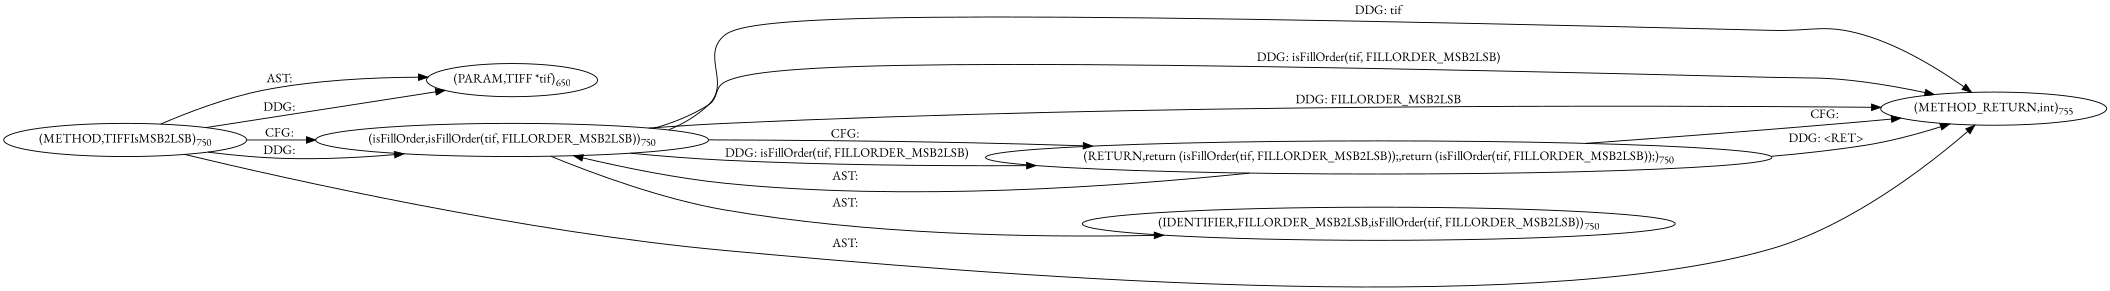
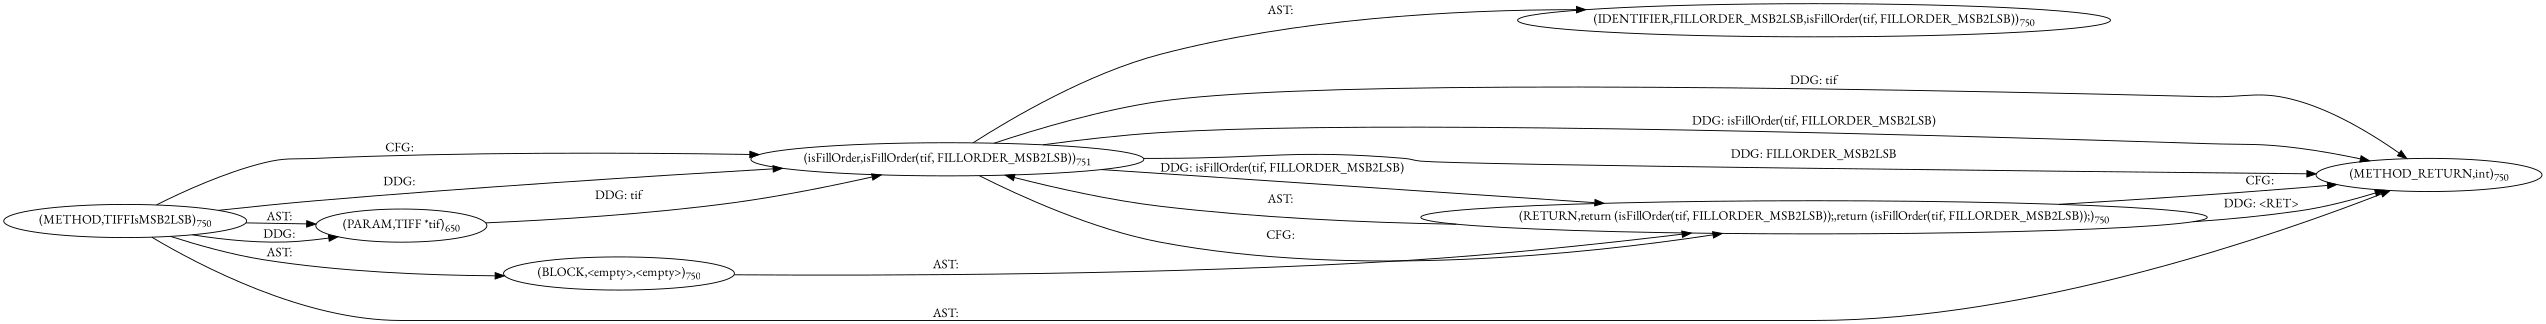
node "(METHOD_RETURN,int)": text "755" -> "750"
node "(isFillOrder,isFillOrder(tif, FILLORDER_MSB2LSB))": text "750" -> "751"
edge "(PARAM,TIFF *tif)" -> "(isFillOrder,isFillOrder(tif, FILLORDER_MSB2LSB))": added, label "DDG: tif"
node "(BLOCK,<empty>,<empty>)": added
